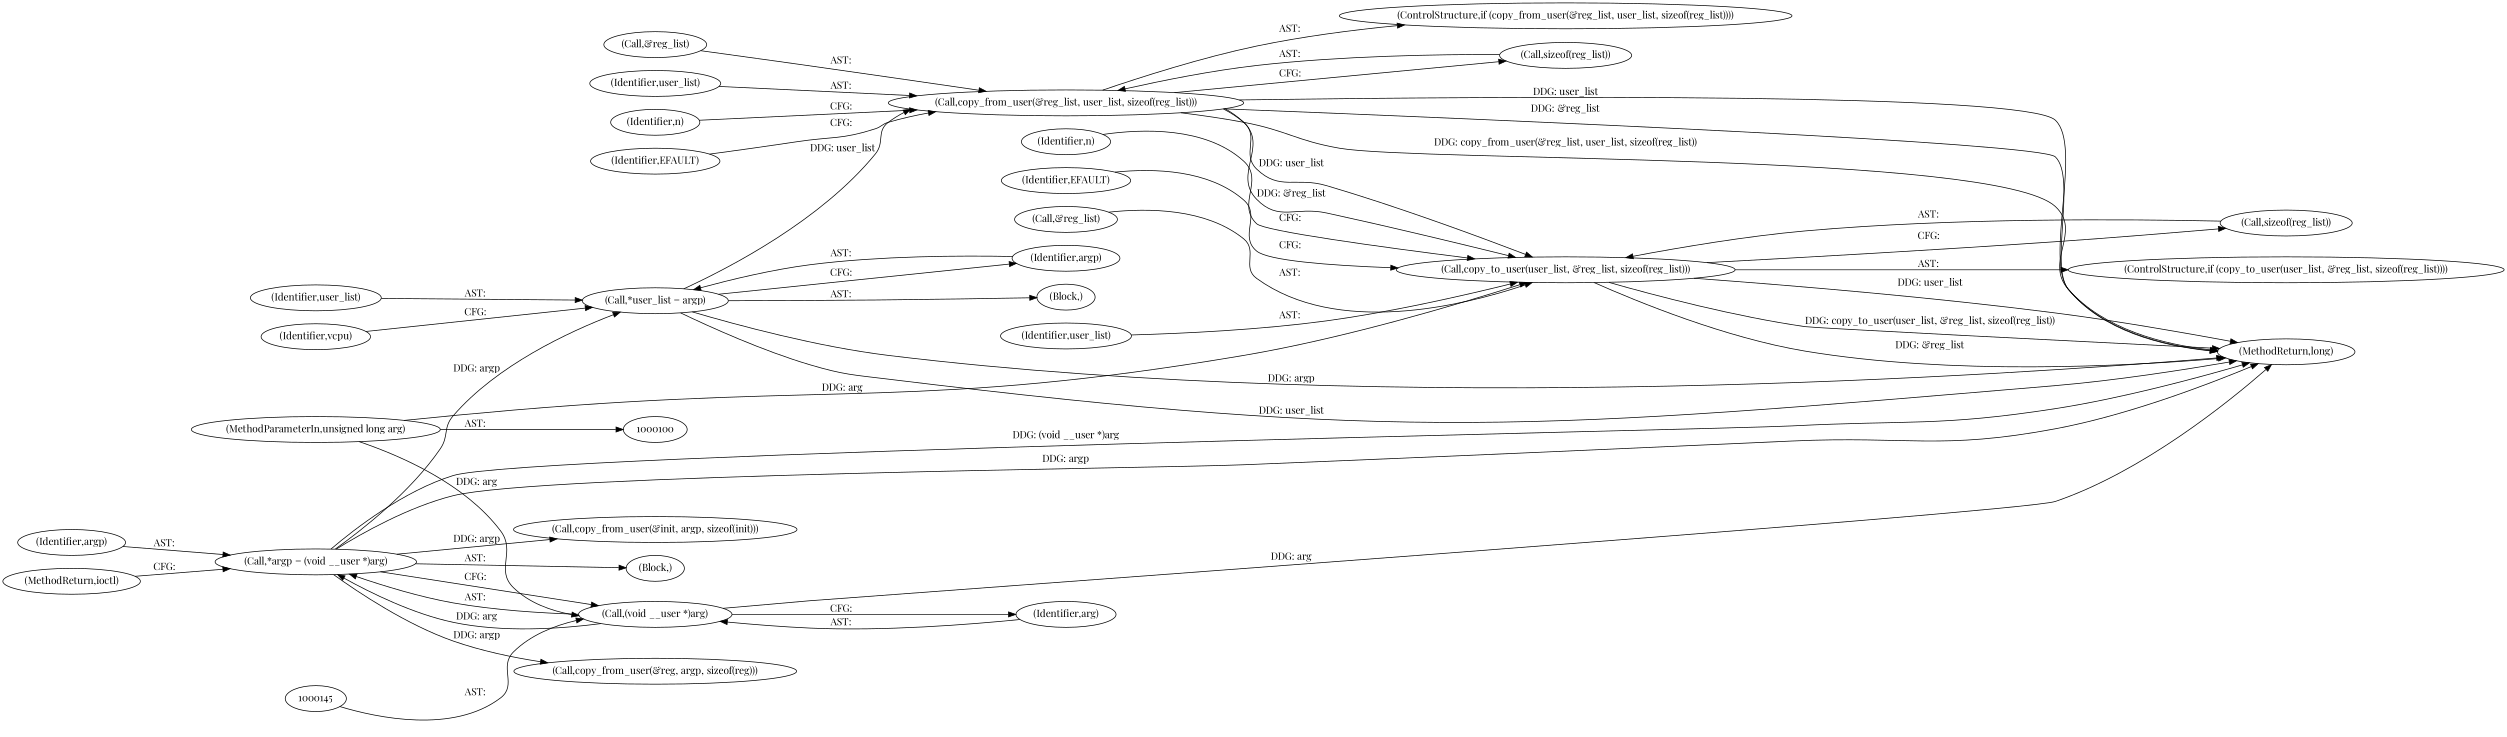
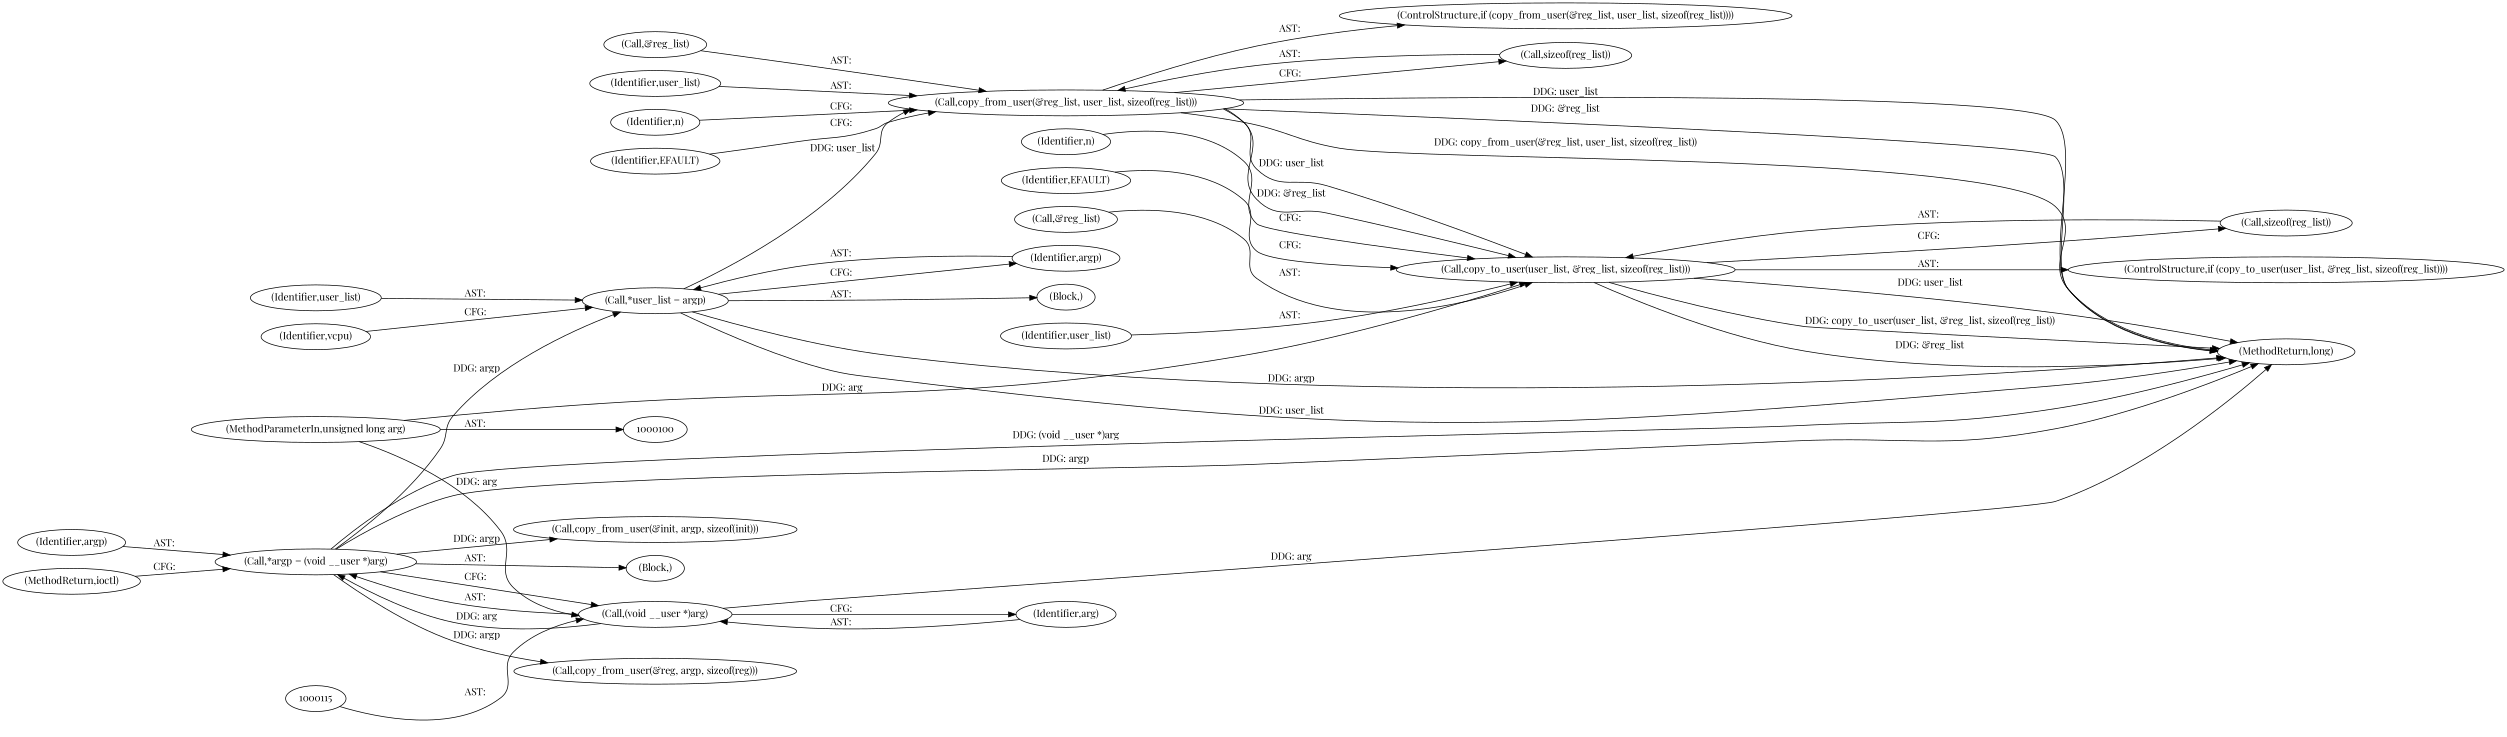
node "1000145": label "1000145" -> "1000115"
